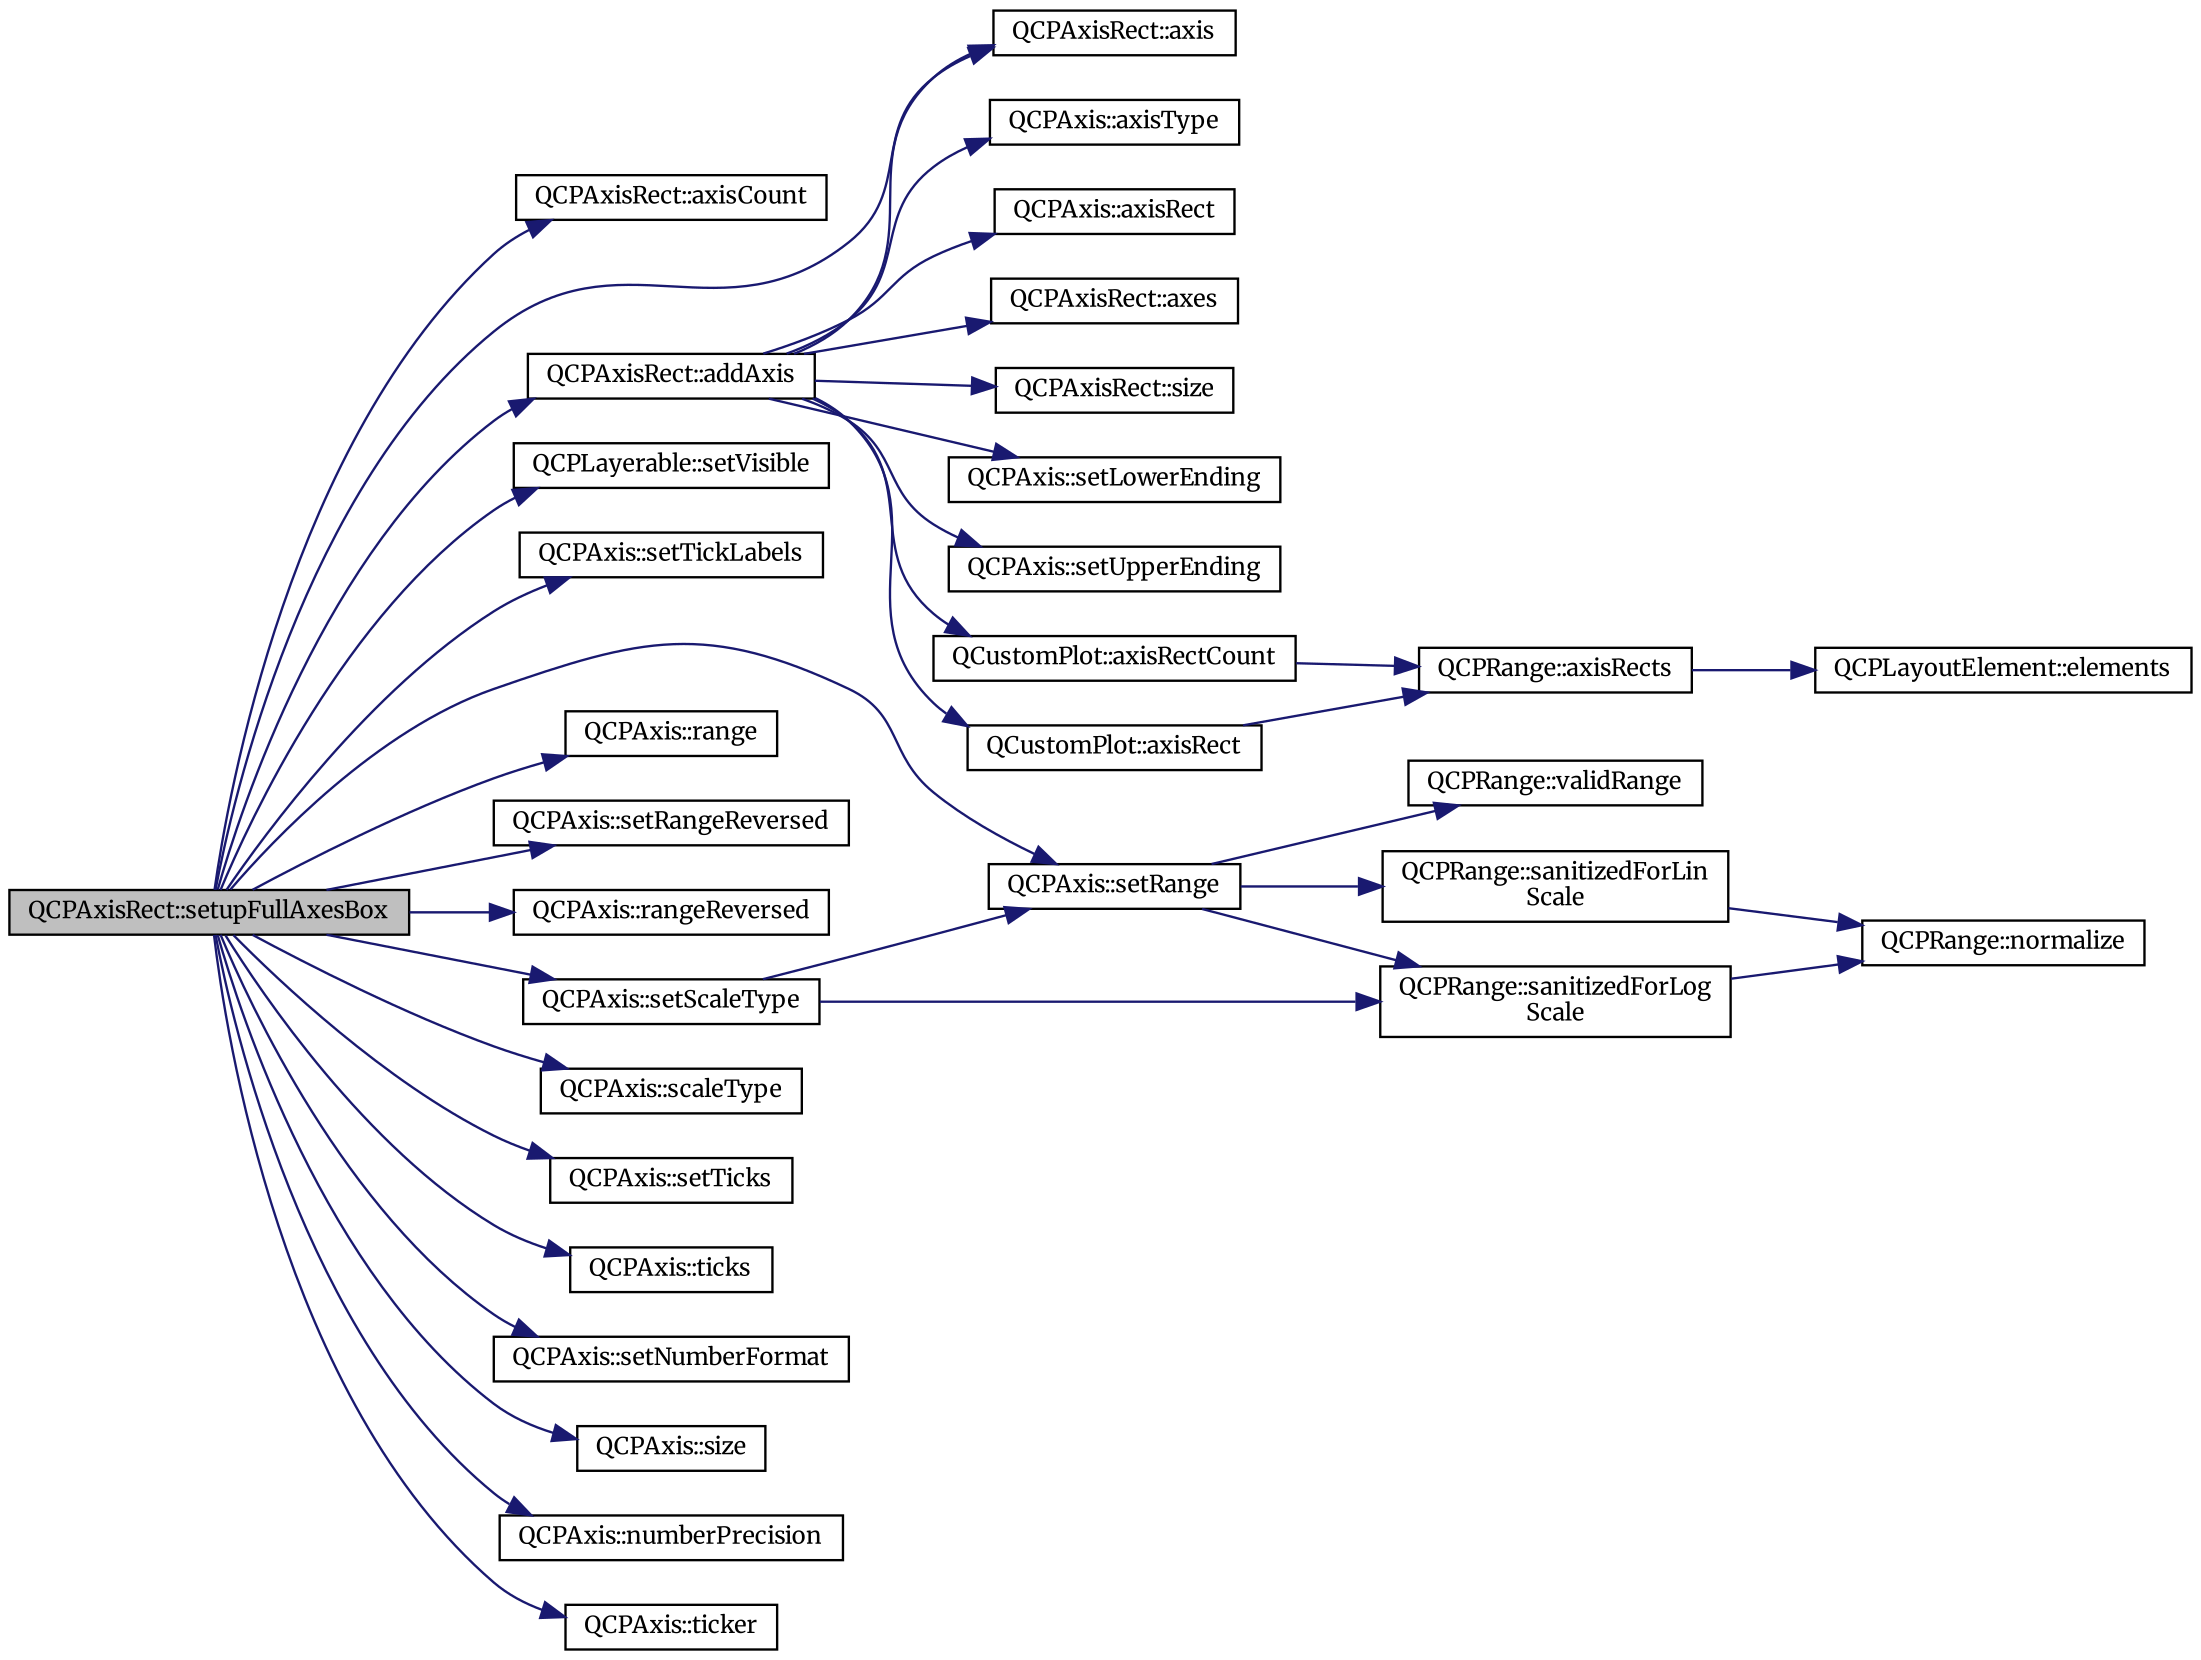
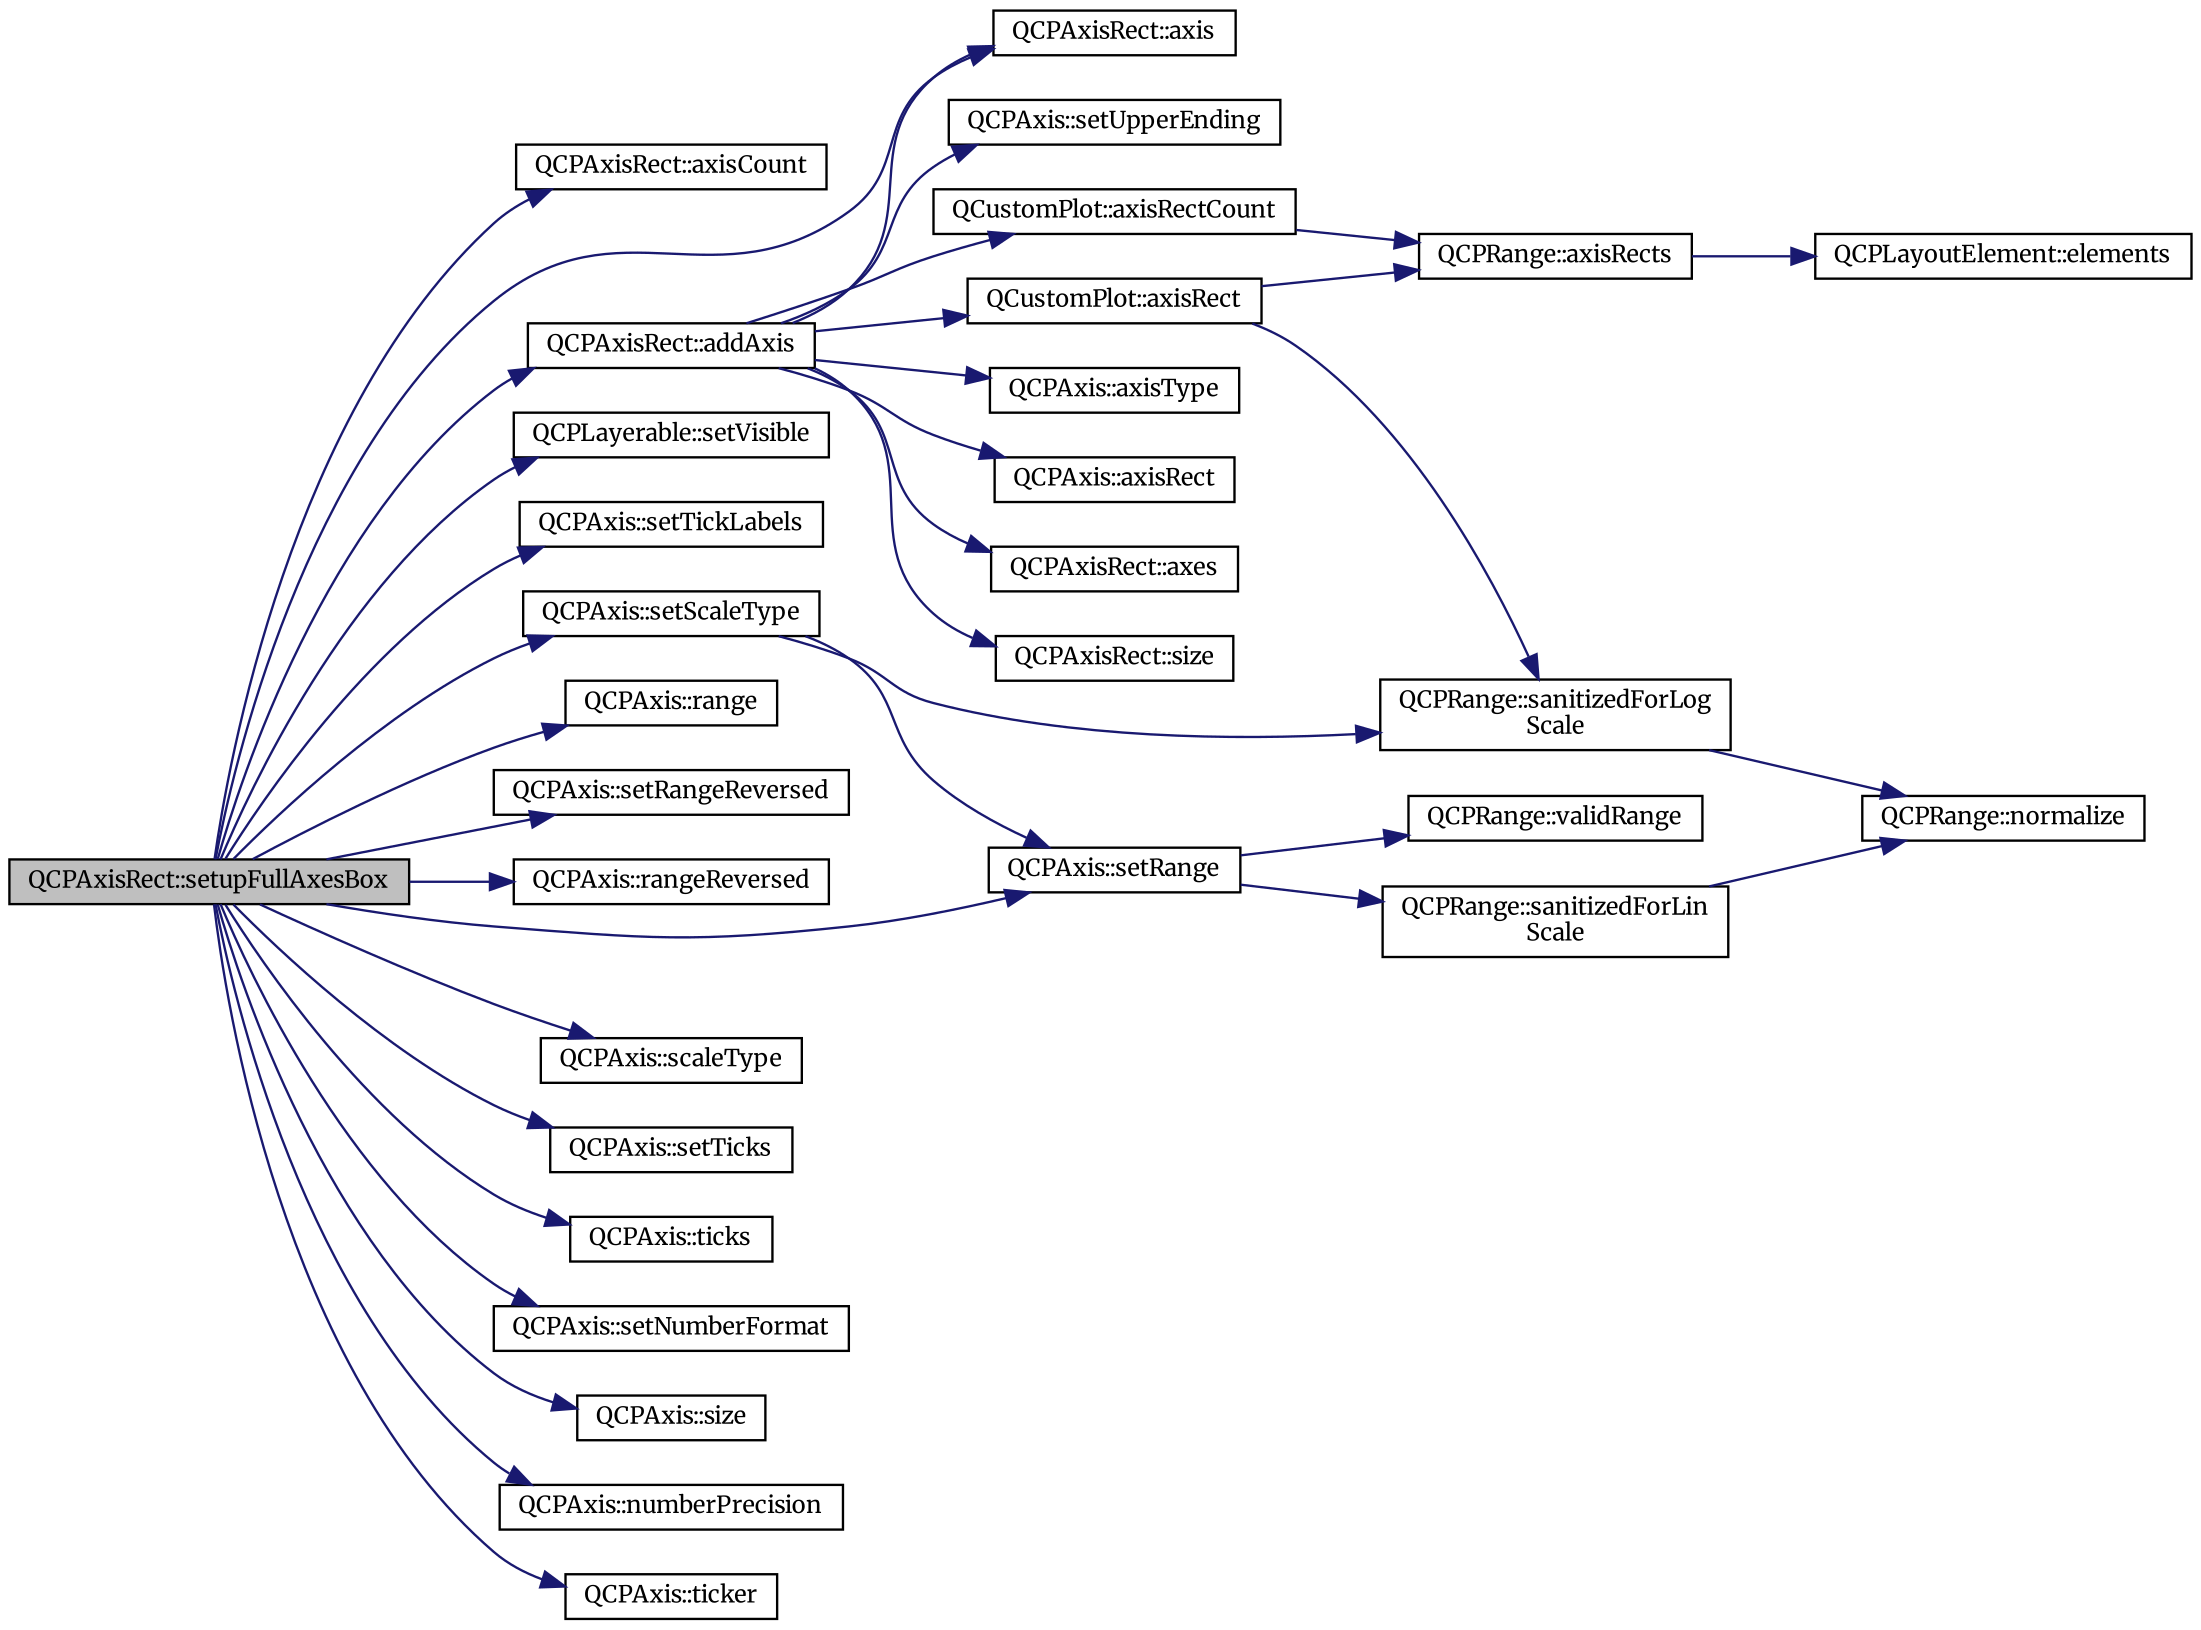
node "QCPAxis::setLowerEnding": removed
edge "QCPAxis::setRange" -> "QCPRange::sanitizedForLog Scale": now "QCustomPlot::axisRect" -> "QCPRange::sanitizedForLog Scale"
